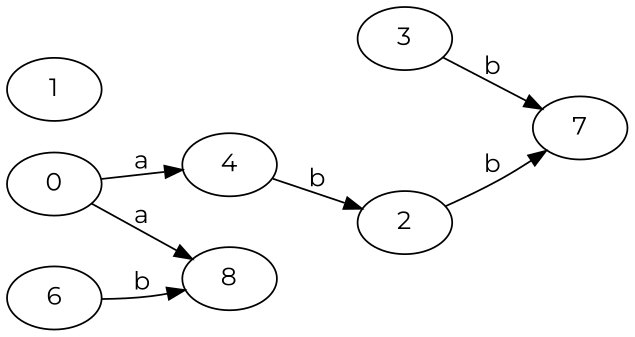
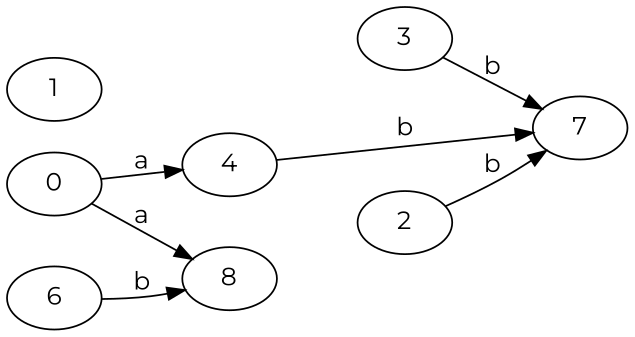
edge "4" -> "2": now "4" -> "7"
